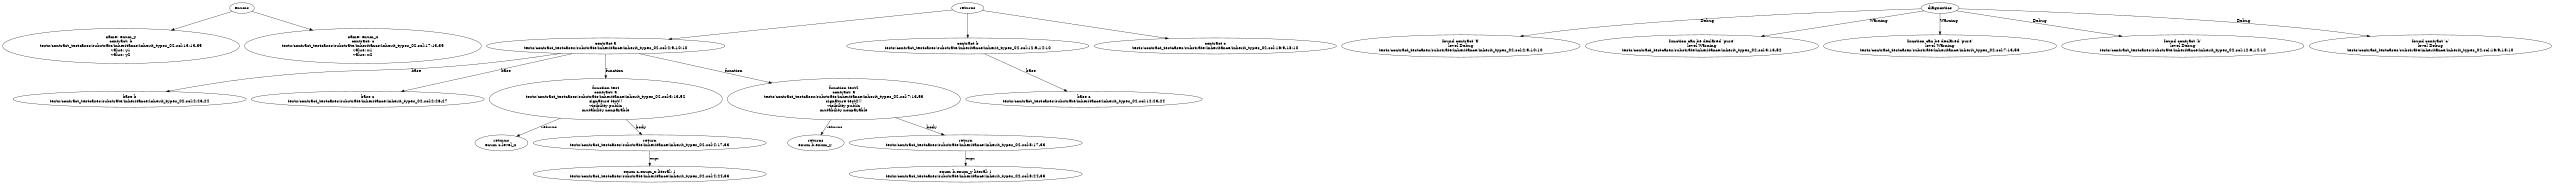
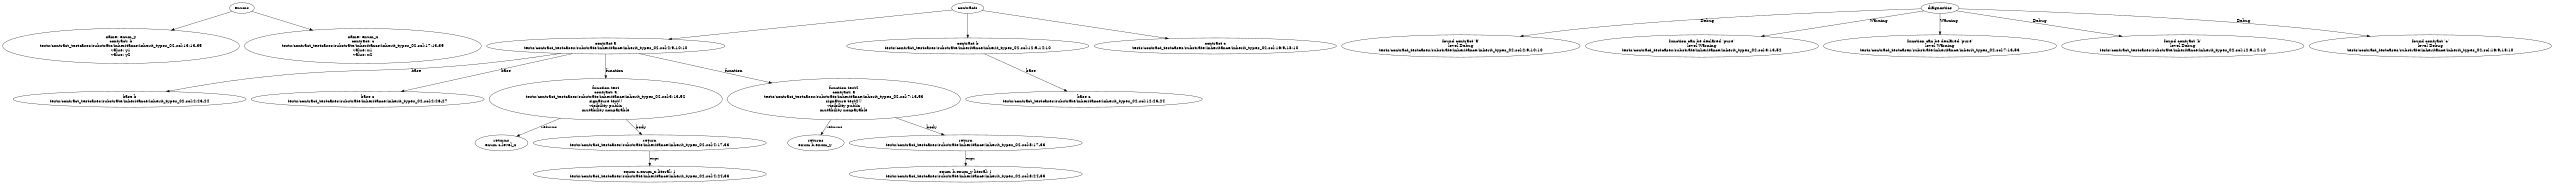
node "returns": label "returns" -> "contracts"
